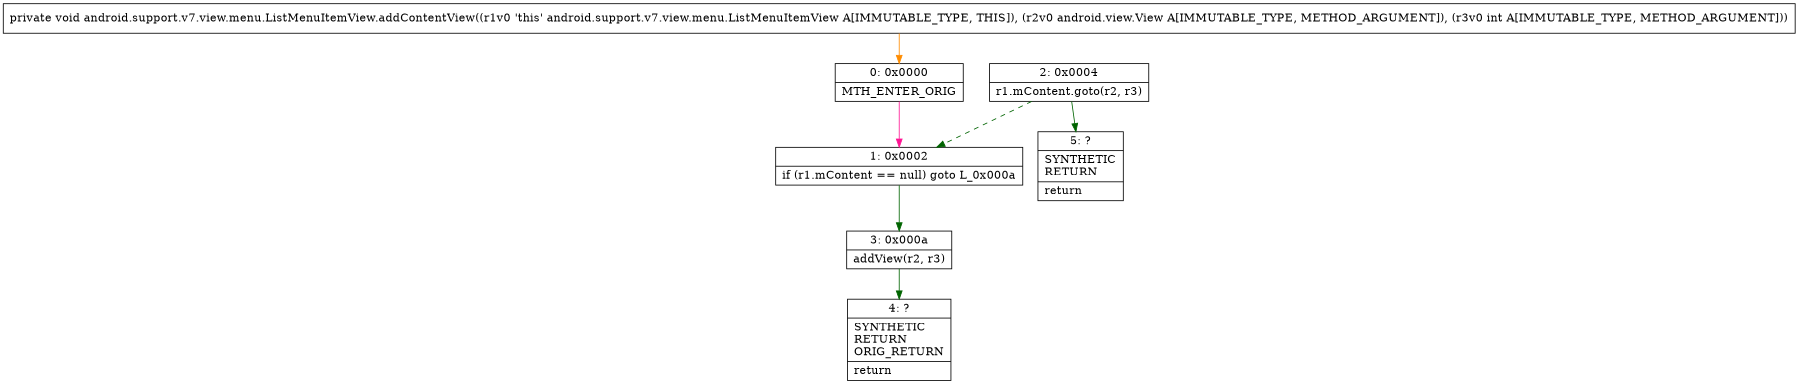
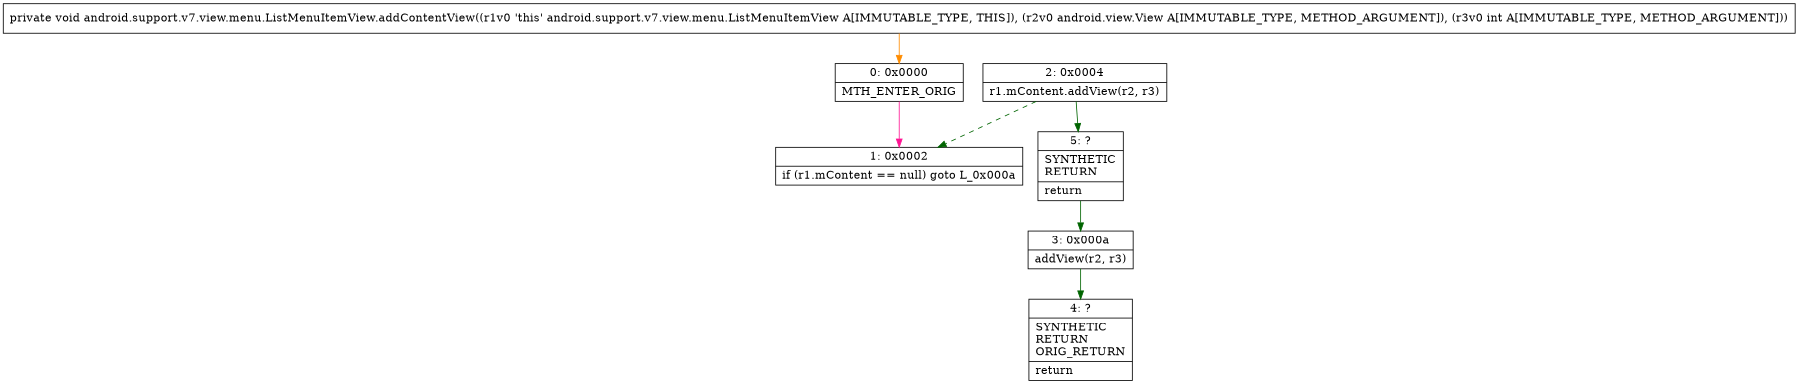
node "2: 0x0004": text "r1.mContent.goto(r2, r3)" -> "r1.mContent.addView(r2, r3)"
edge "1: 0x0002" -> "3: 0x000a": now "5: ?" -> "3: 0x000a"
